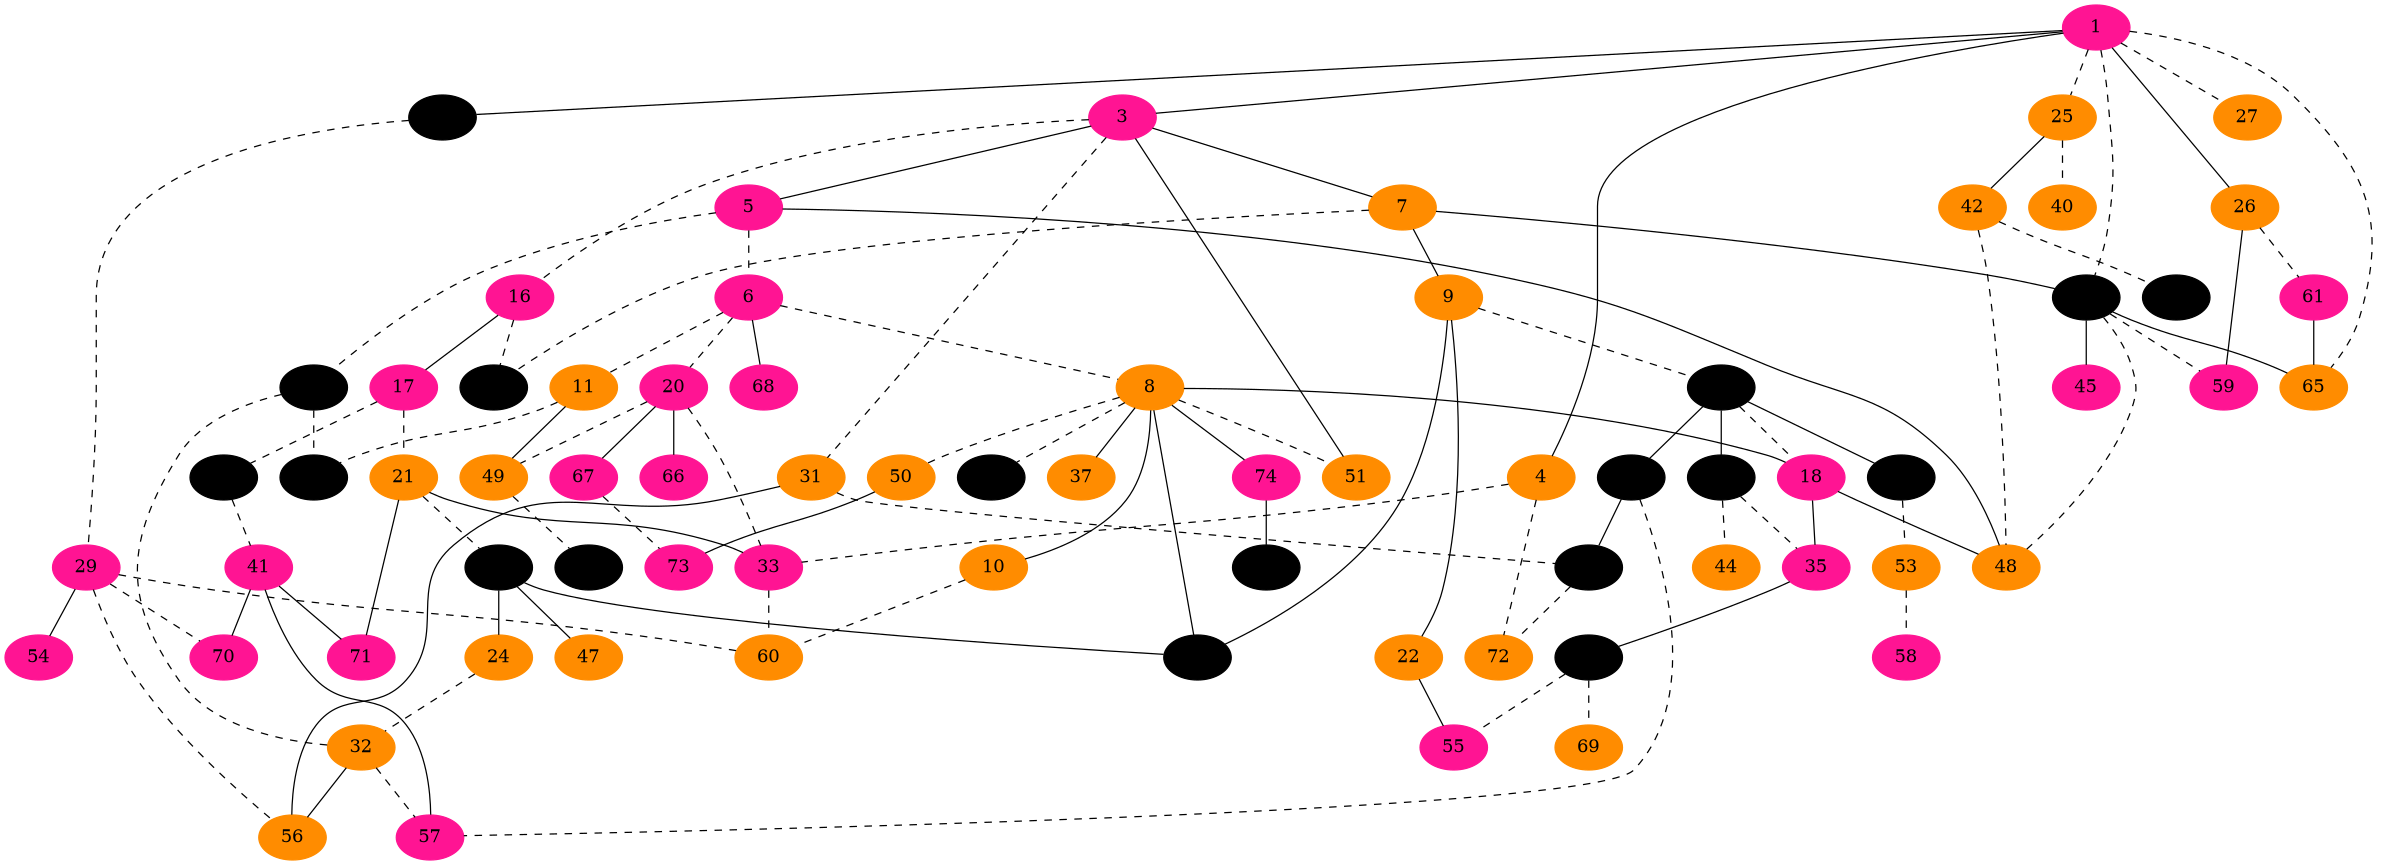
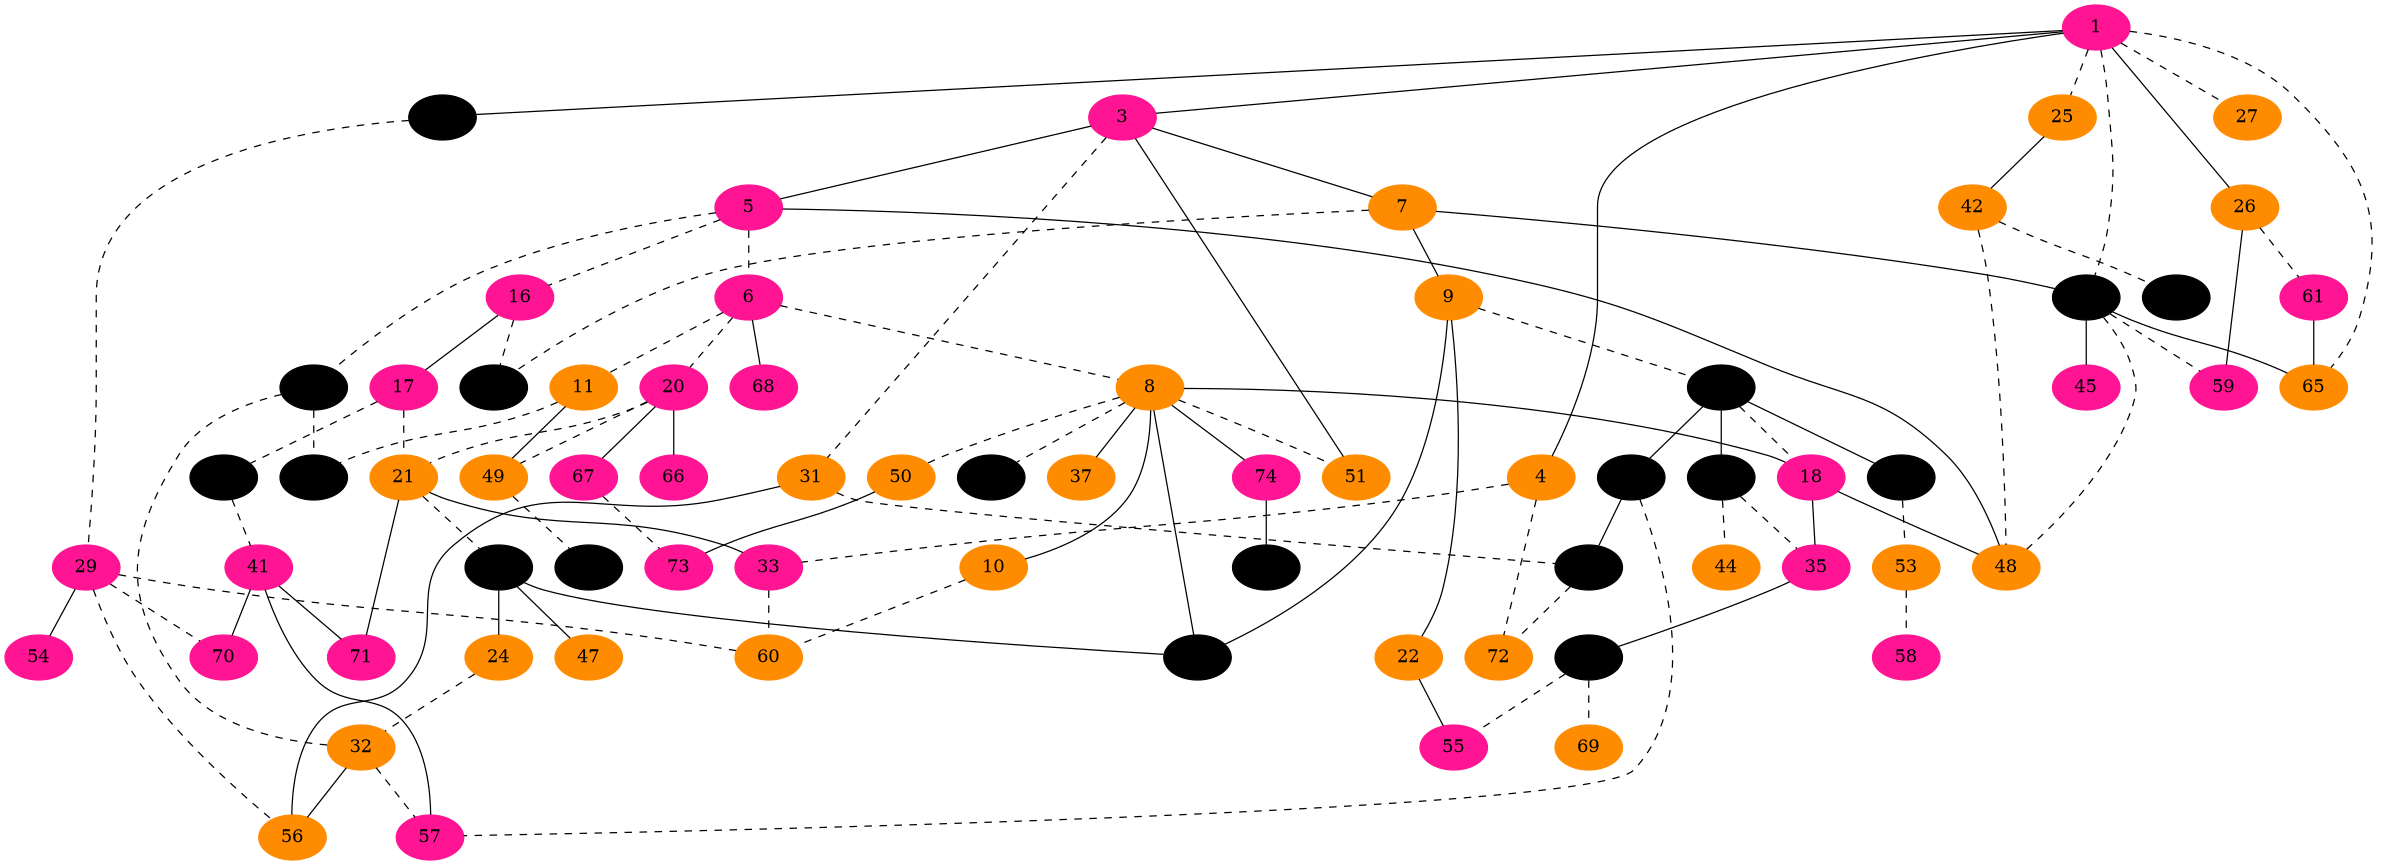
edge "3" -- "16": now "5" -- "16"
node "40": removed
edge "20" -- "33": now "20" -- "21"
